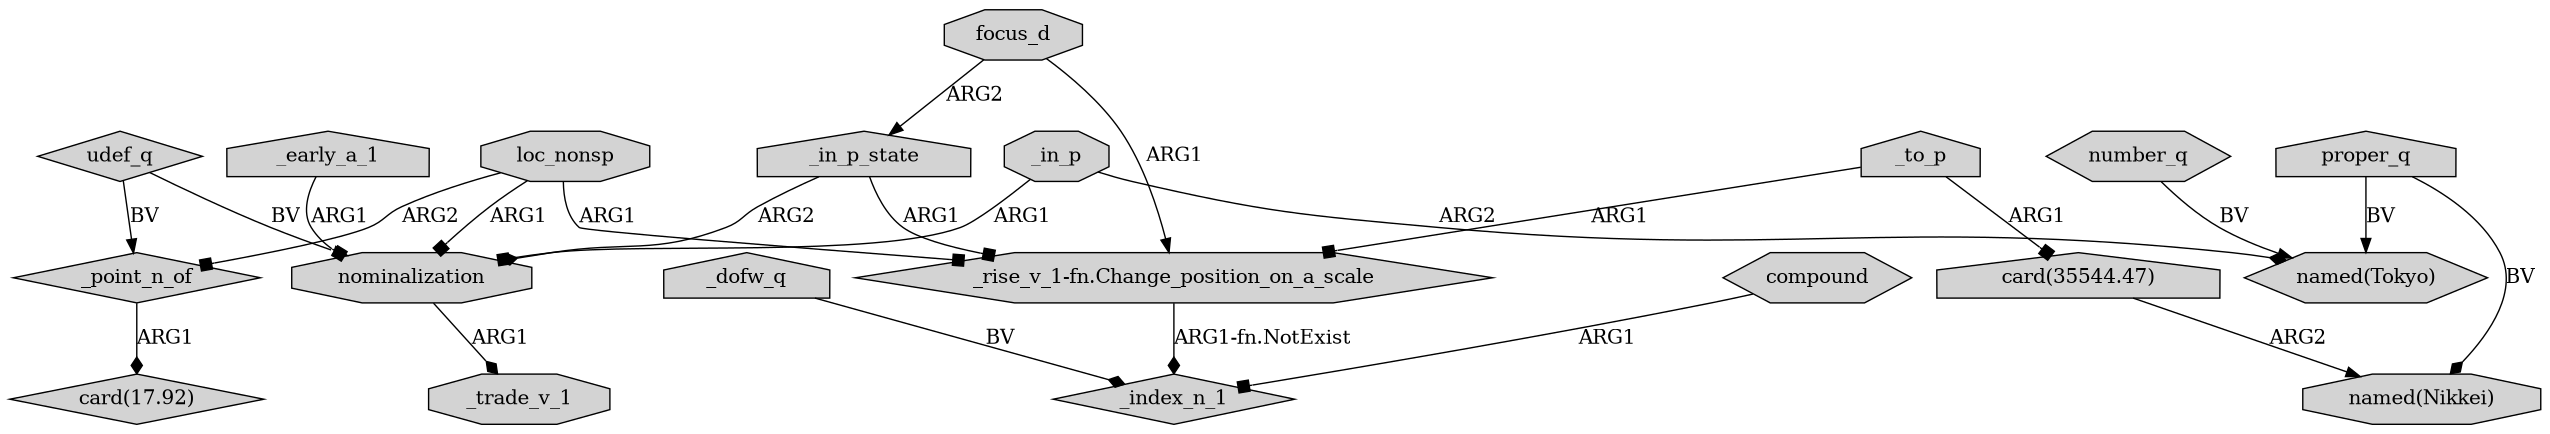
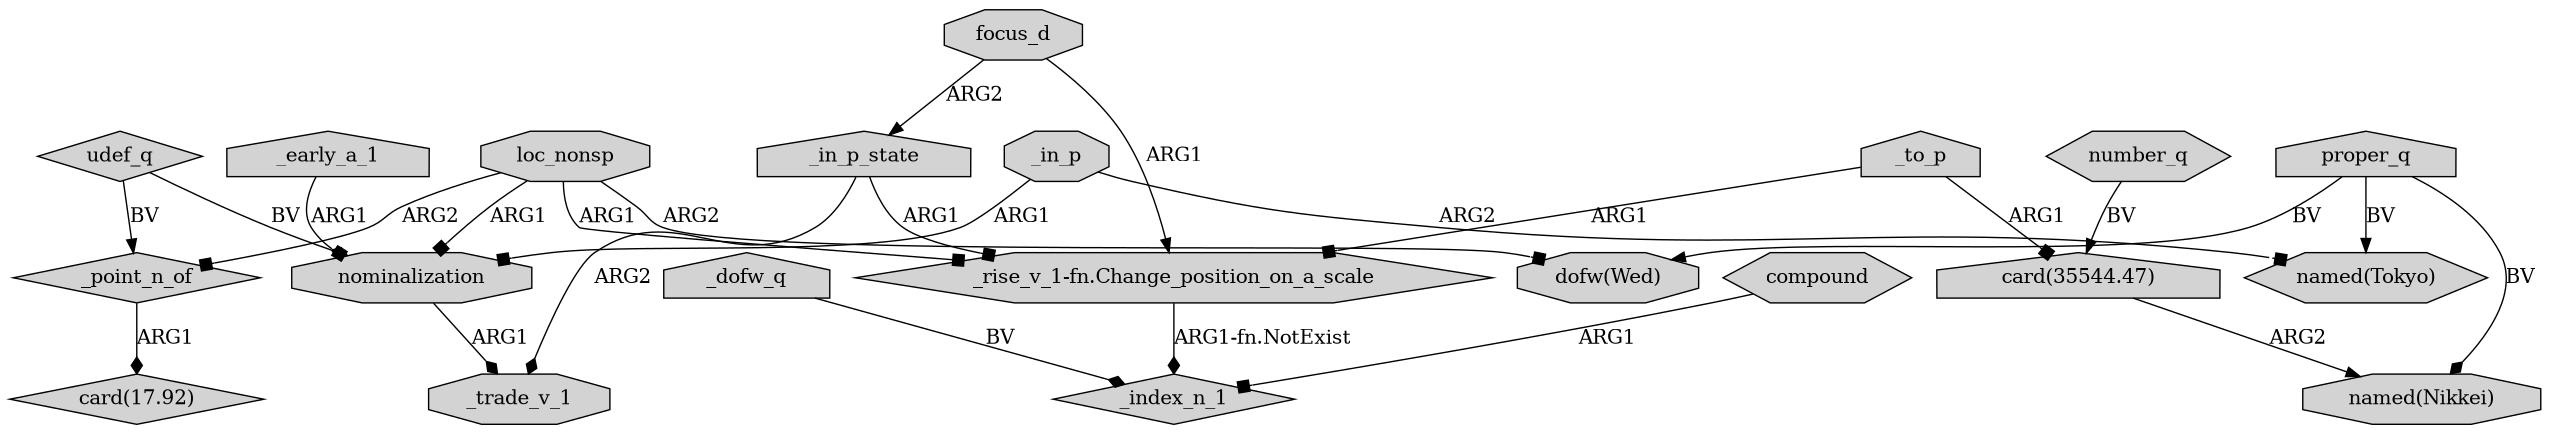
edge "udef_q" -> "nominalization": arrowhead normal -> diamond
edge "number_q" -> "named(Tokyo)": now "number_q" -> "card(35544.47)"
edge "_in_p_state" -> "nominalization": now "_in_p_state" -> "_trade_v_1"
edge "_in_p" -> "named(Tokyo)": arrowhead diamond -> box
node "dofw(Wed)": added
